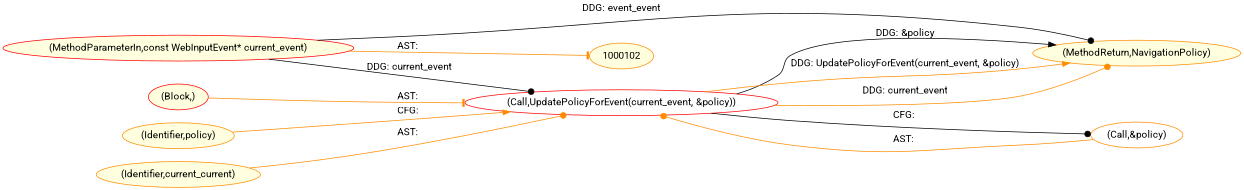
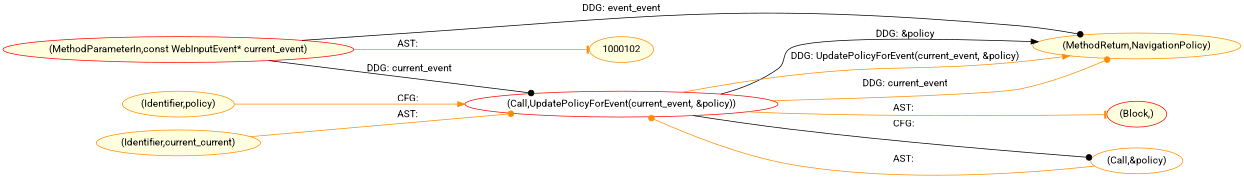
edge "(Block,)" -> "(Call,UpdatePolicyForEvent(current_event, &policy))": reversed
